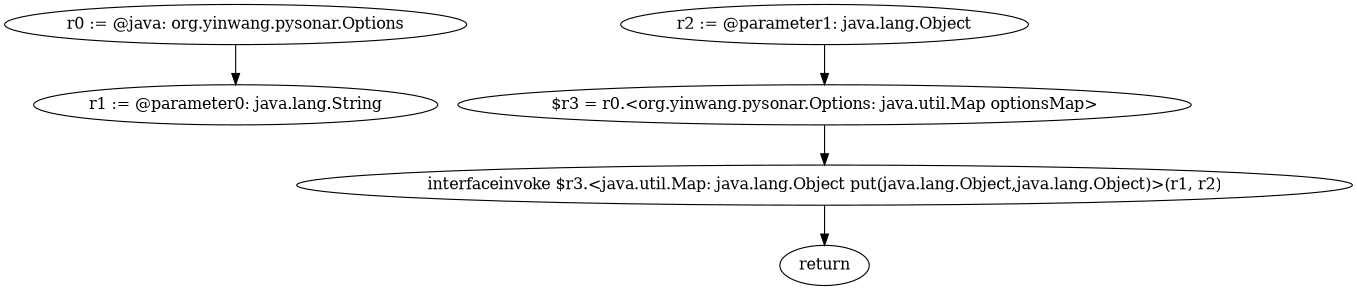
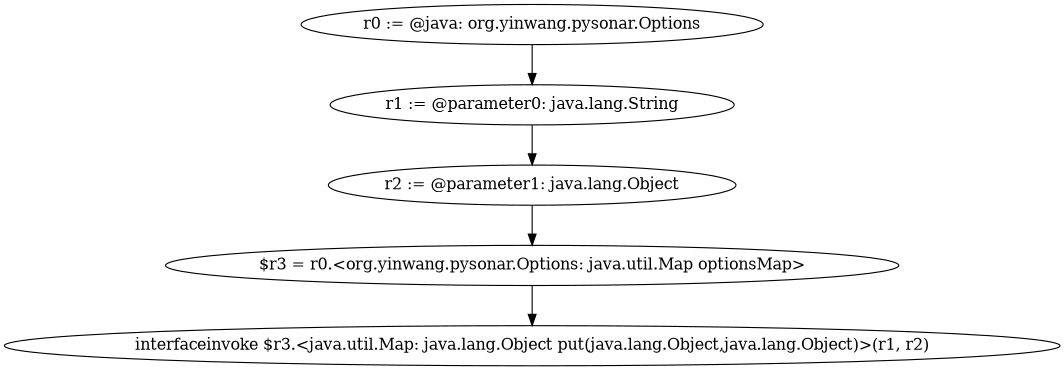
edge "r1 := @parameter0: java.lang.String" -> "r2 := @parameter1: java.lang.Object": added
node "return": removed
